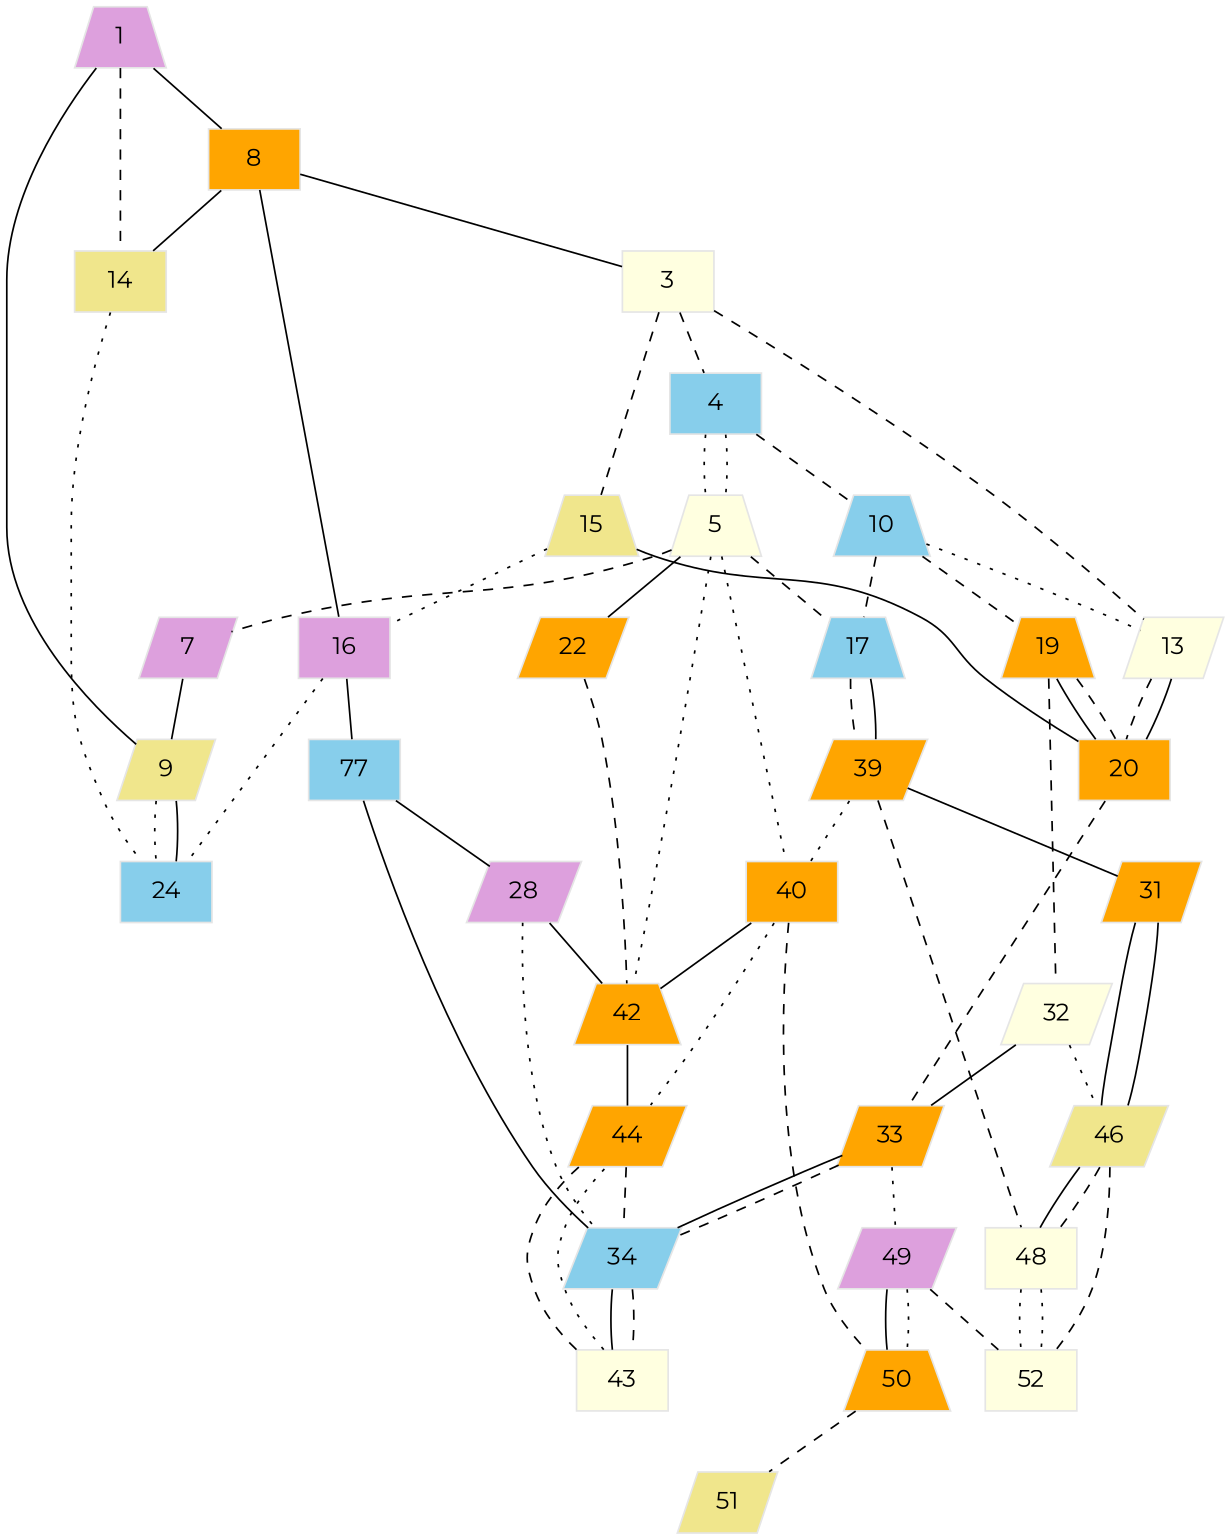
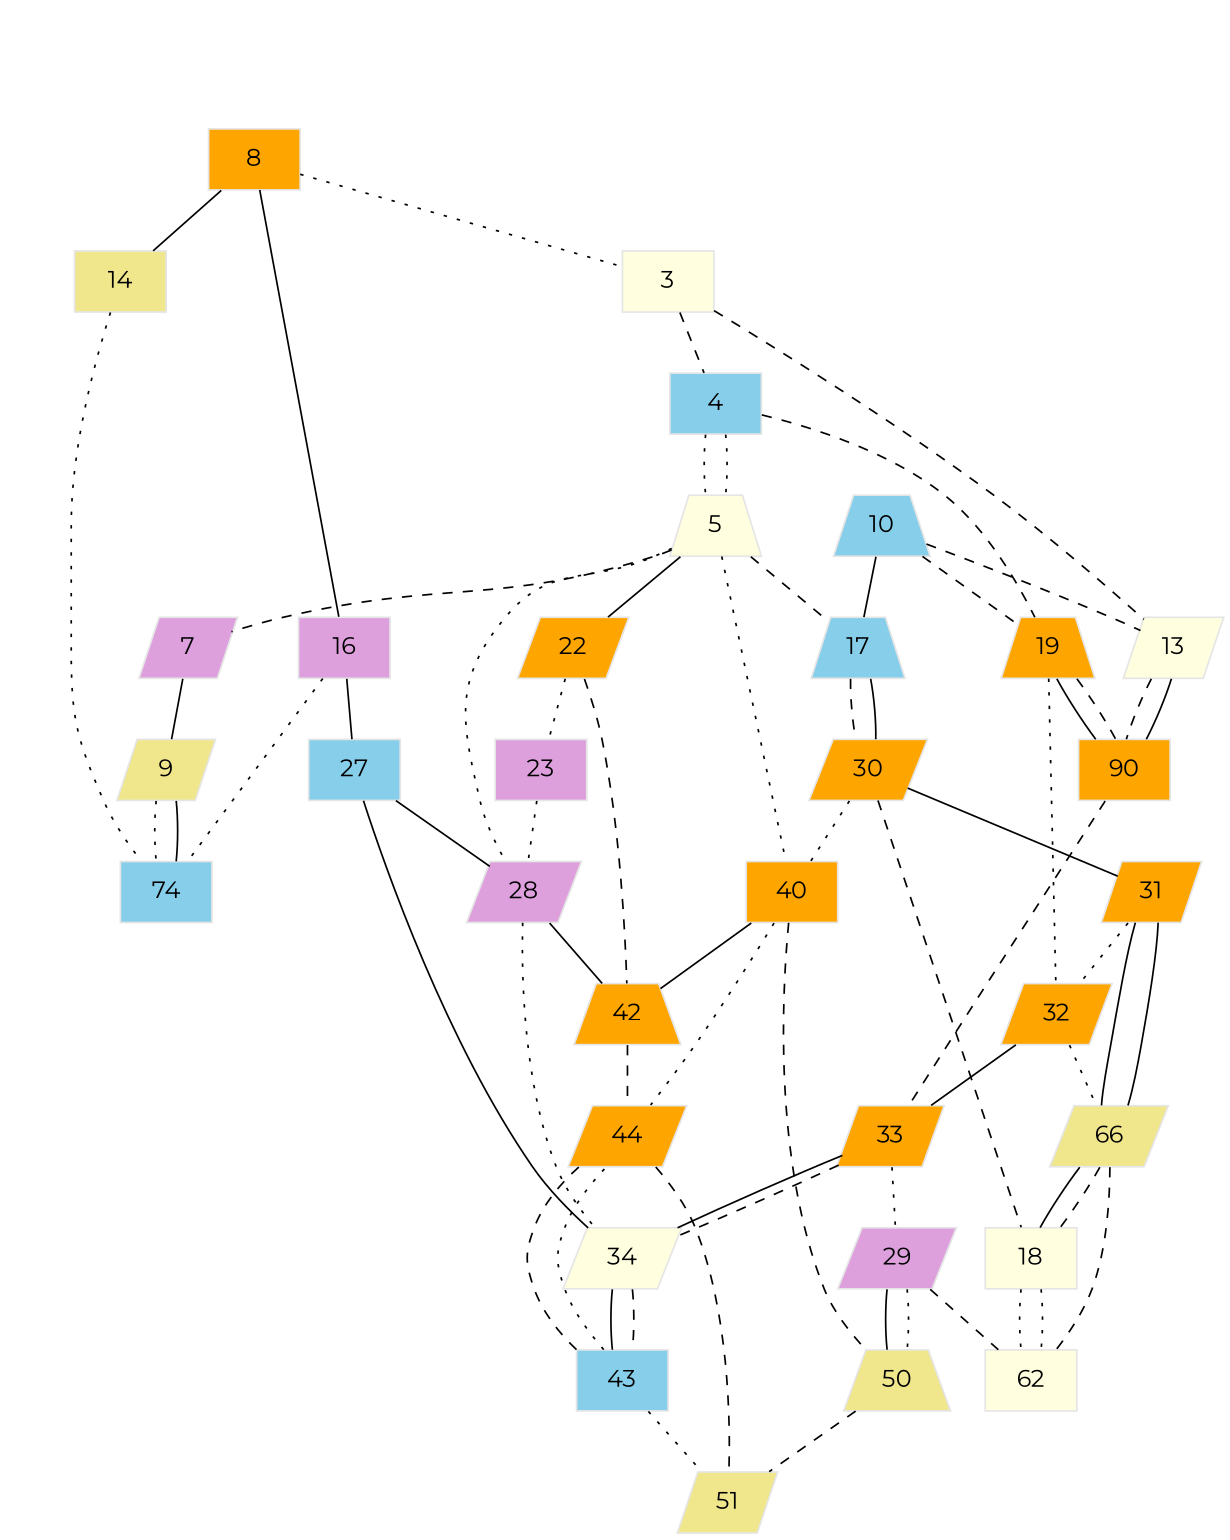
node "1": removed
edge "8" -- "3": style solid -> dotted
edge "4" -- "10": now "4" -- "19"
node "15": removed
edge "10" -- "17": style dashed -> solid
edge "10" -- "13": style dotted -> dashed
node "77": label "77" -> "27"
node "23": added
edge "5" -- "42": now "5" -- "28"
node "39": label "39" -> "30"
node "20": label "20" -> "90"
edge "19" -- "32": style dashed -> dotted
node "24": label "24" -> "74"
edge "31" -- "32": added
node "32": fillcolor lightyellow -> orange
edge "42" -- "44": style solid -> dashed
node "46": label "46" -> "66"
edge "44" -- "34": now "44" -- "51"
node "34": fillcolor skyblue -> lightyellow
node "49": label "49" -> "29"
node "48": label "48" -> "18"
node "43": fillcolor lightyellow -> skyblue
node "50": fillcolor orange -> khaki
node "52": label "52" -> "62"
edge "43" -- "51": added
